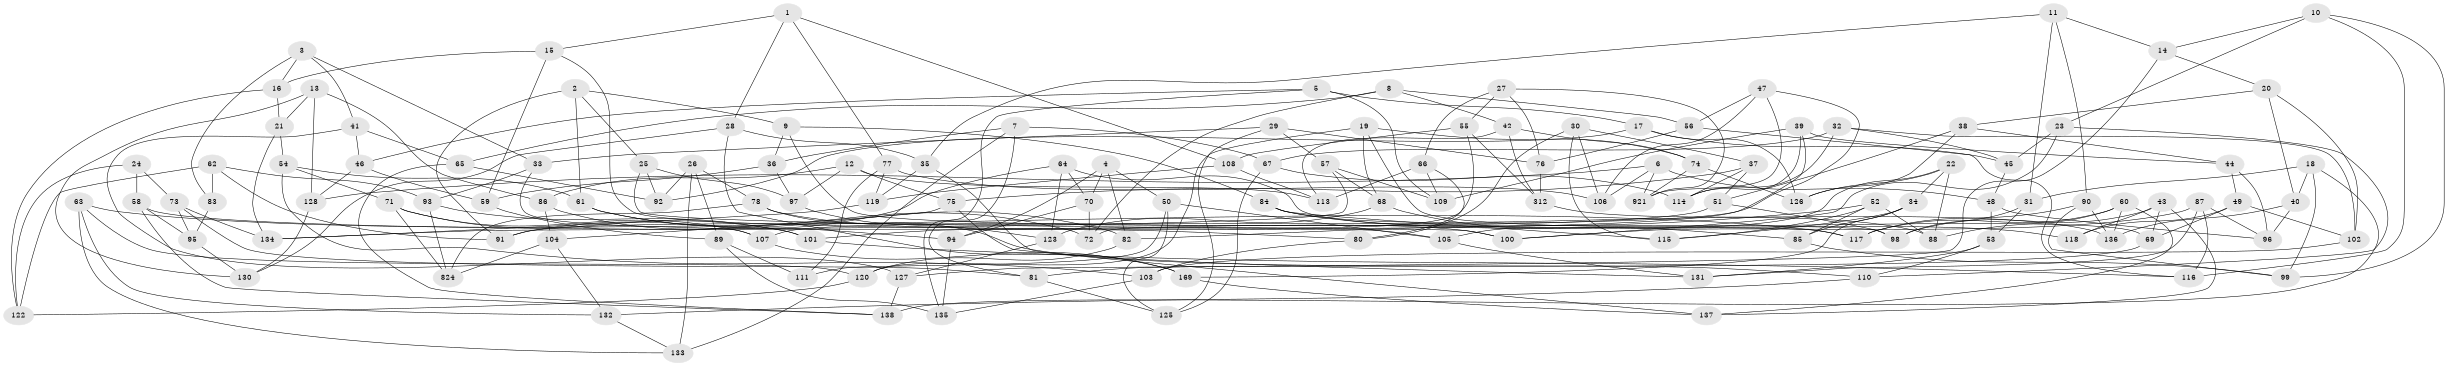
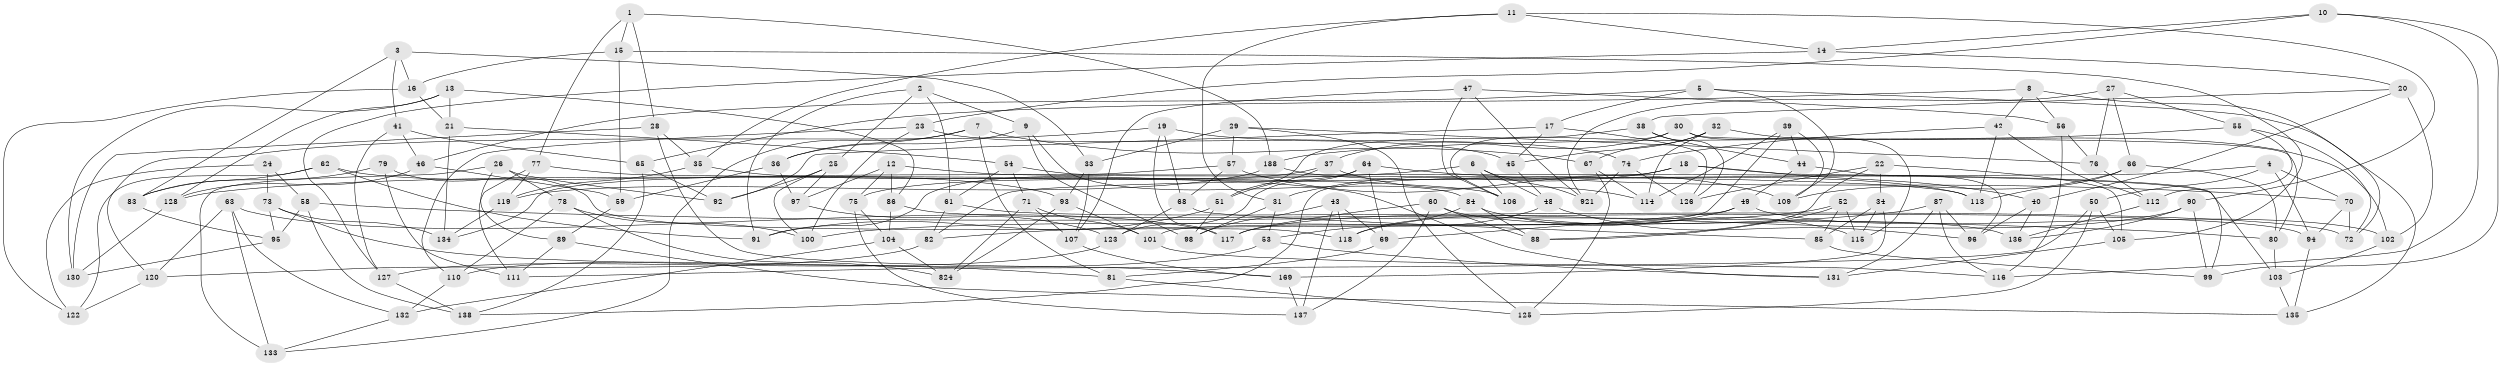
node "79": added
node "108": label "108" -> "188"
node "312": label "312" -> "112"
